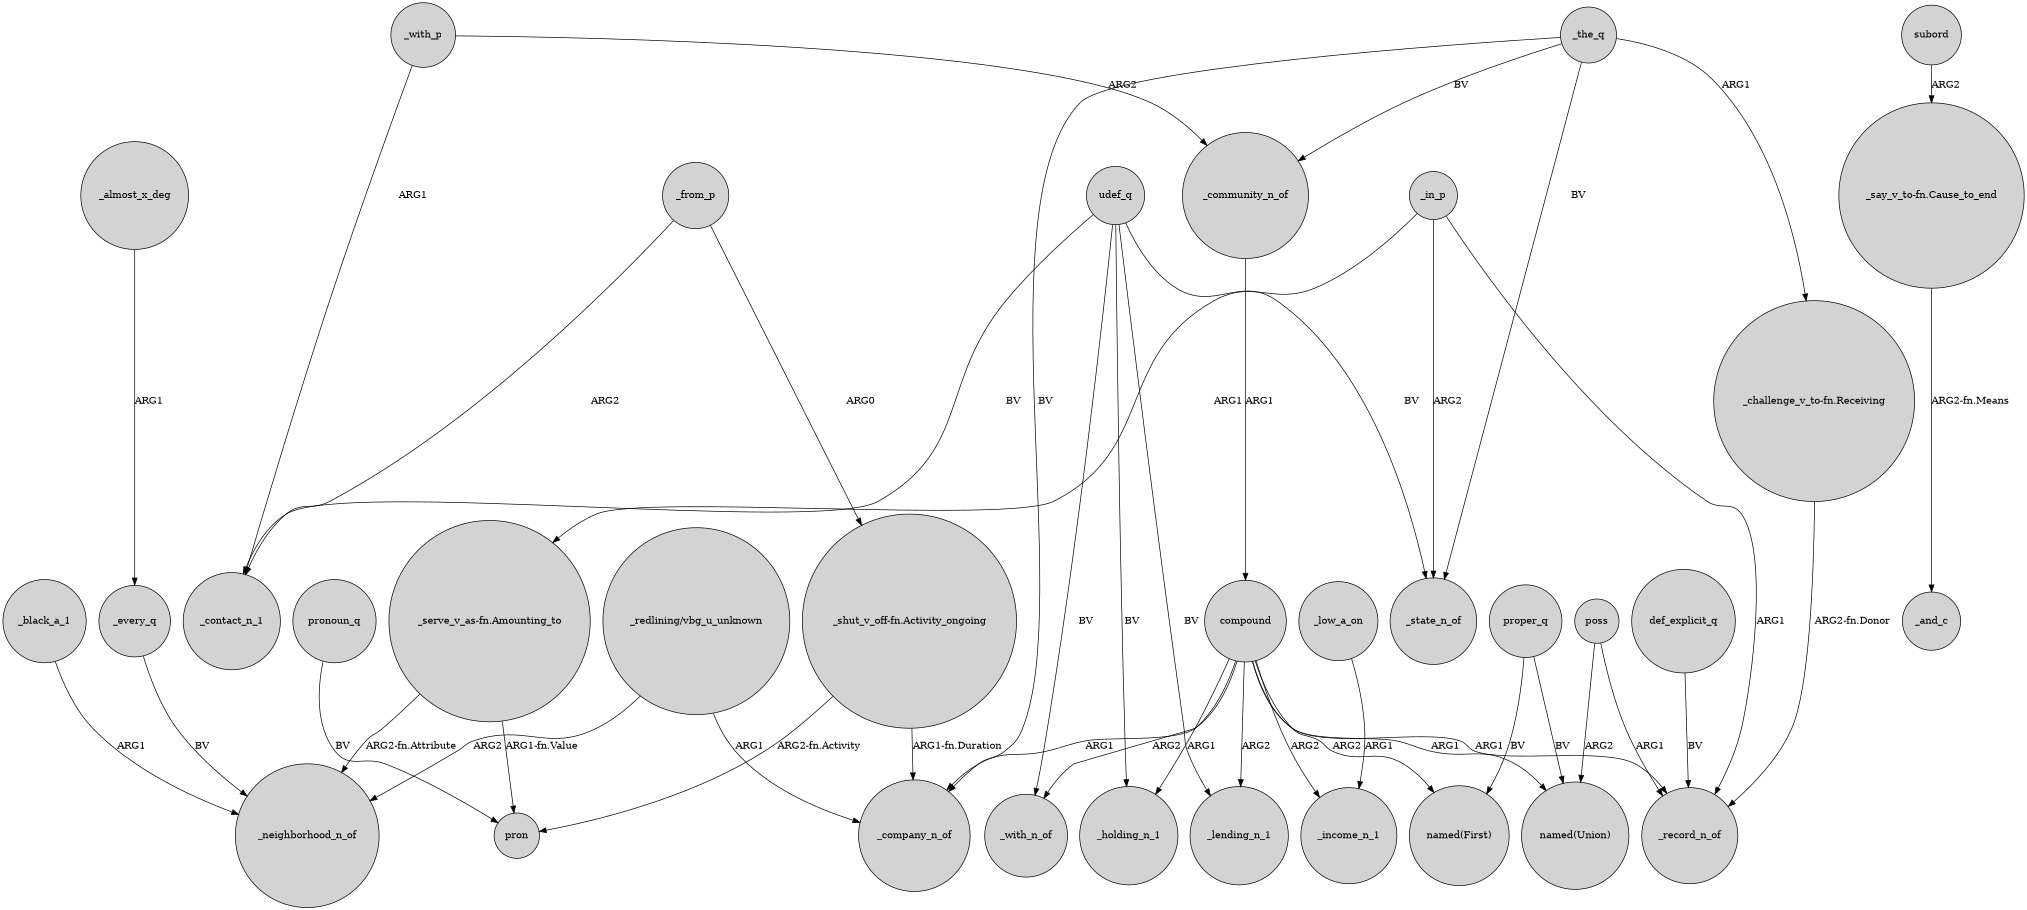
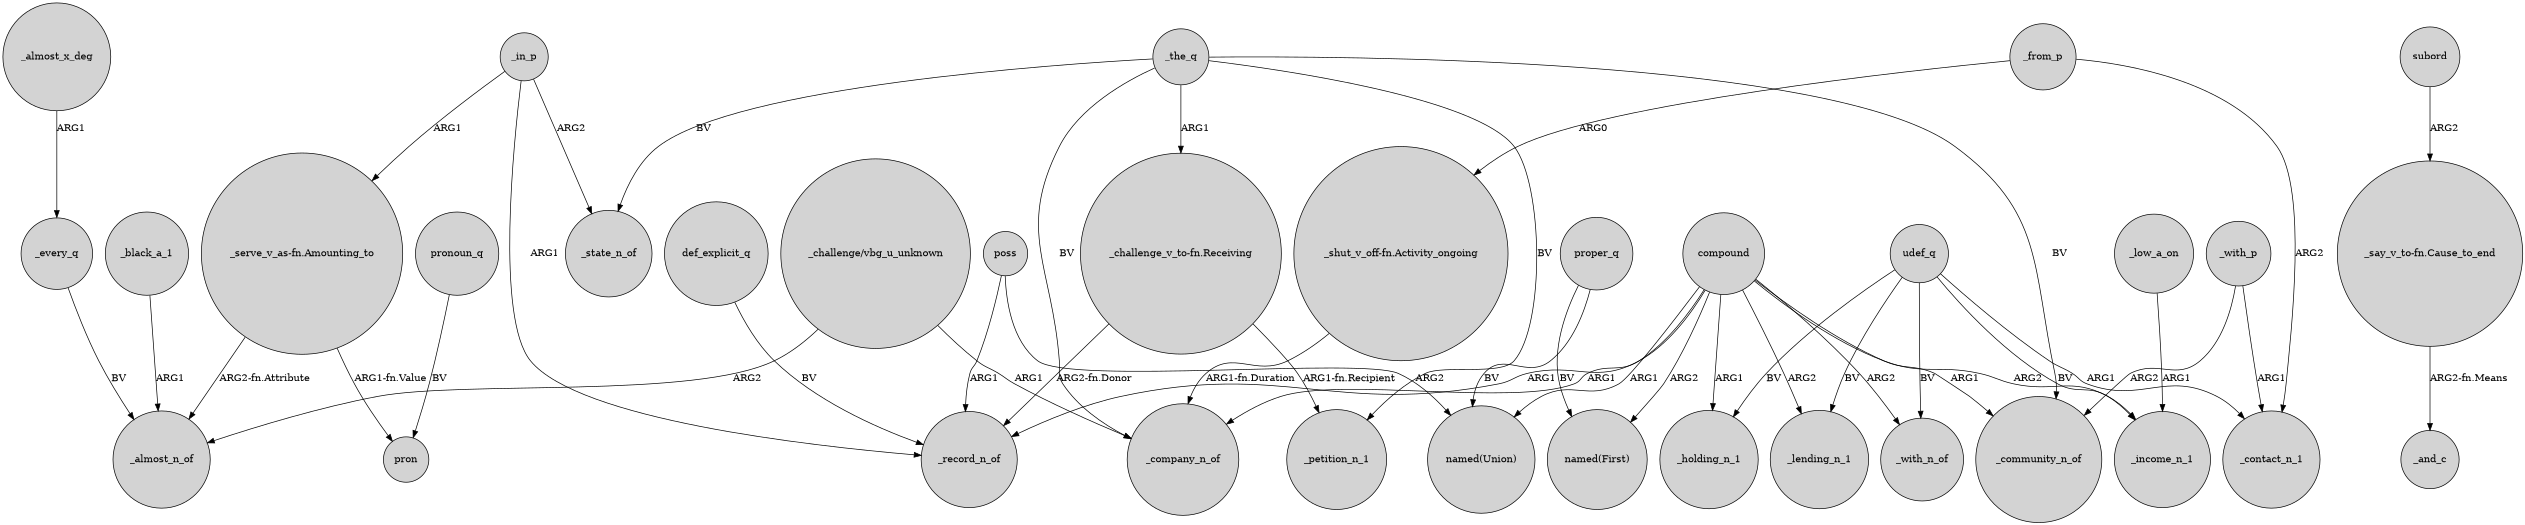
edge "udef_q" -> "_state_n_of": now "udef_q" -> "_income_n_1"
edge "udef_q" -> "_contact_n_1": label "BV" -> "ARG1"
edge "_community_n_of" -> "compound": reversed
node "_petition_n_1": added
node "_redlining/vbg_u_unknown": label "_redlining/vbg_u_unknown" -> "_challenge/vbg_u_unknown"
edge "_shut_v_off-fn.Activity_ongoing" -> "pron": removed, label "ARG2-fn.Activity"
node "_neighborhood_n_of": label "_neighborhood_n_of" -> "_almost_n_of"
